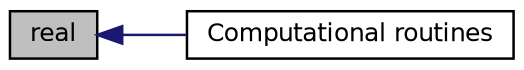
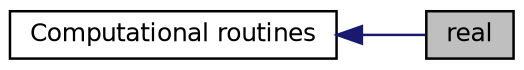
edge "Computational routines" -> "real": reversed
